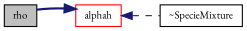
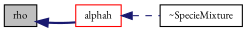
edge "rho" -> "alphah": reversed
